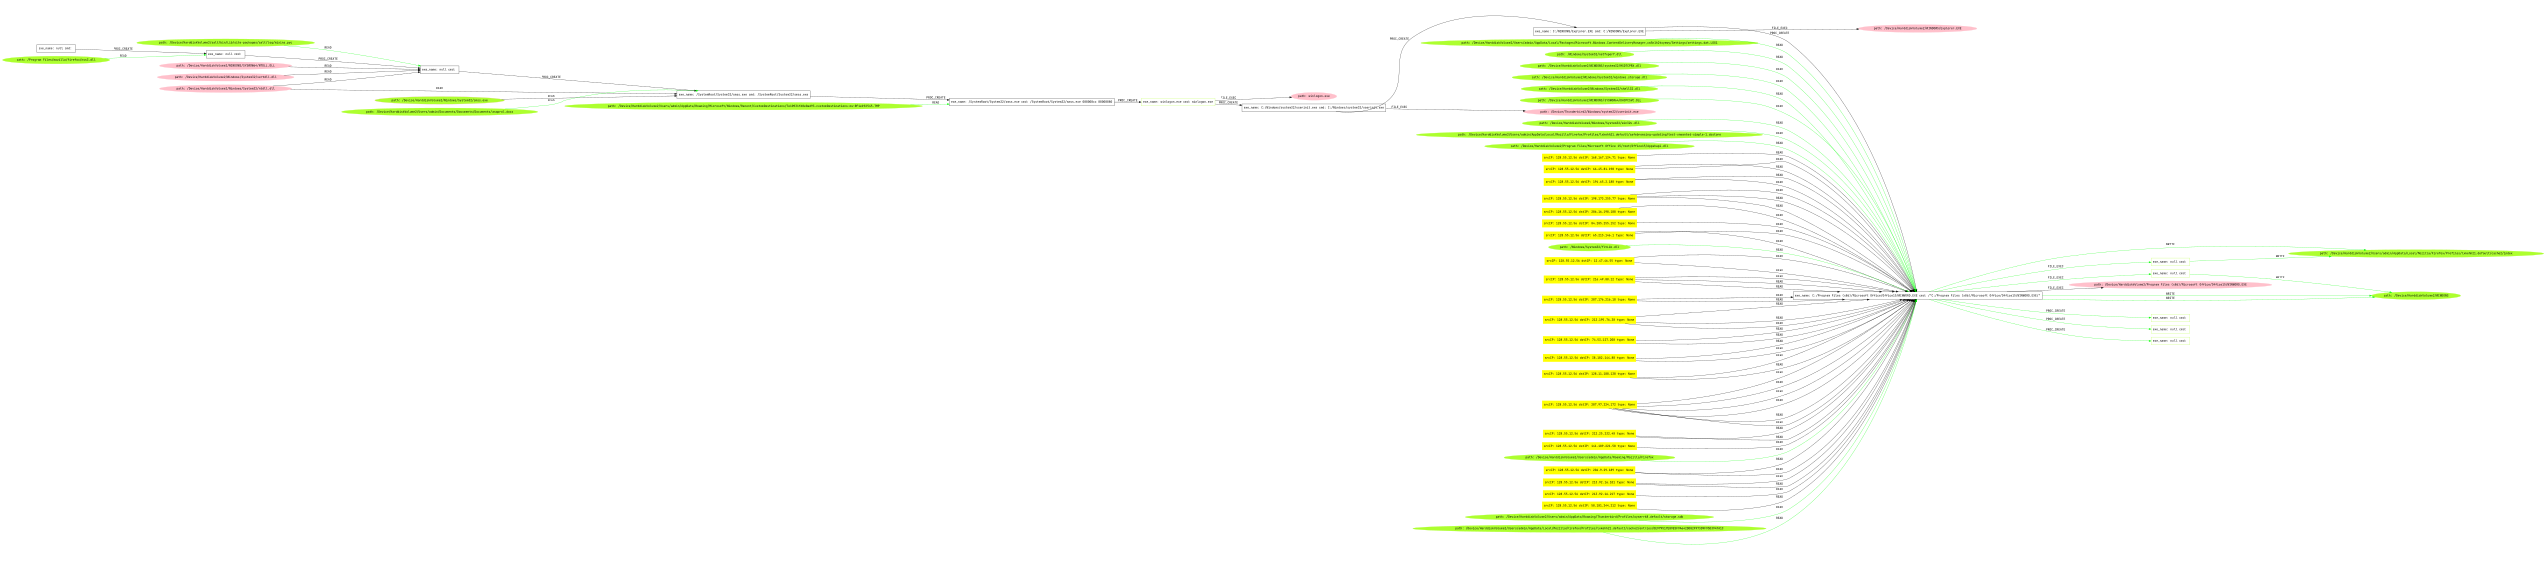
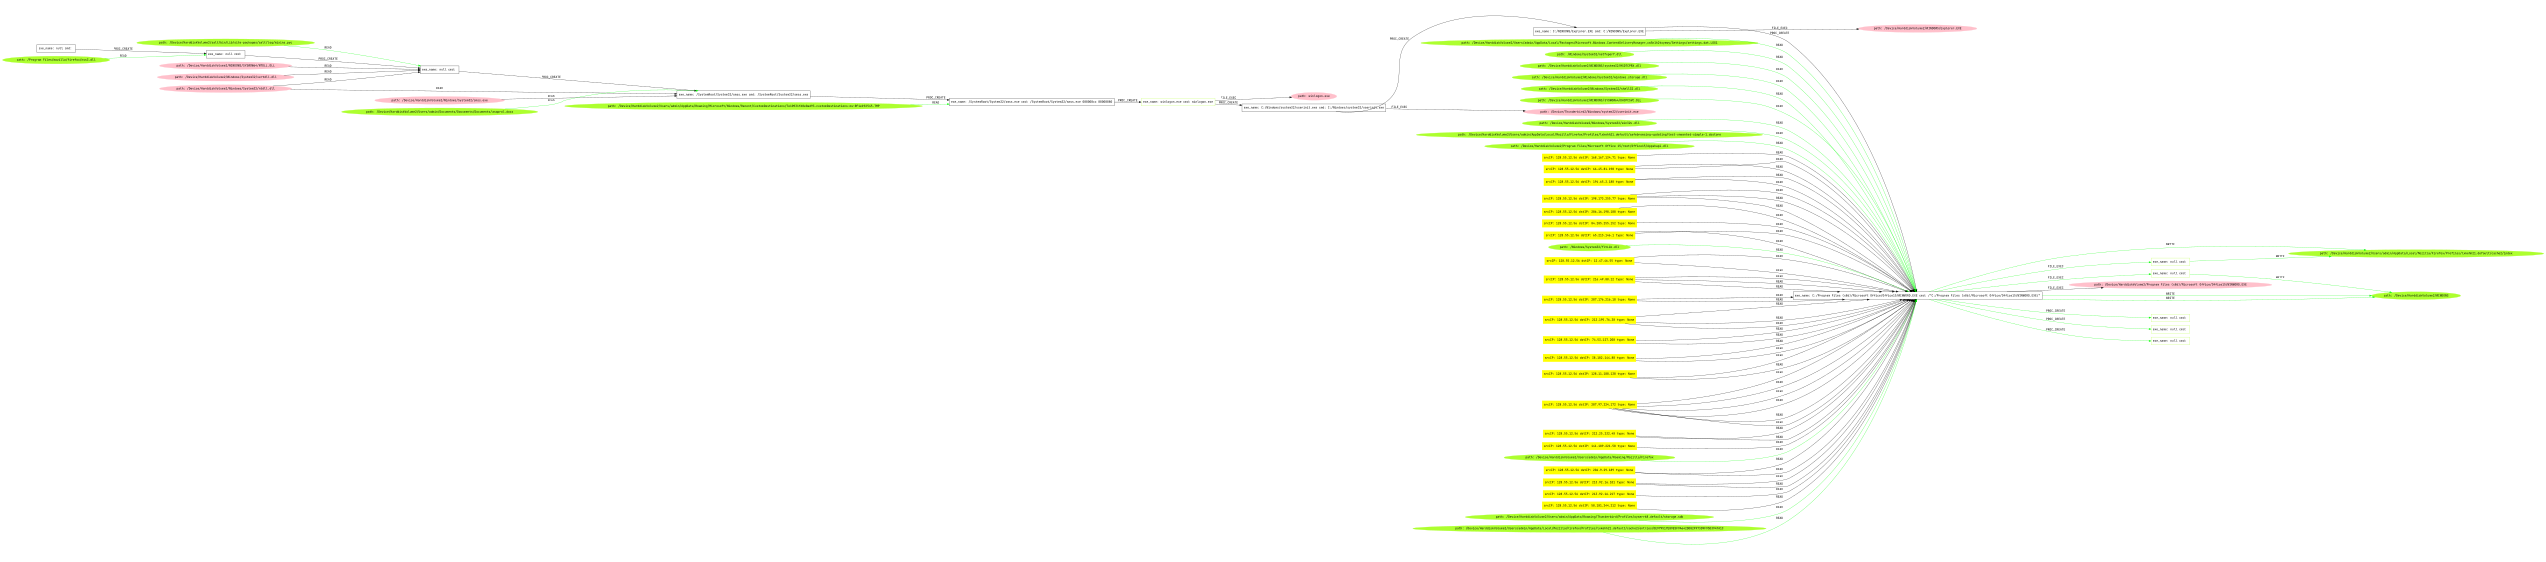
node "path: /Device/HarddiskVolume2/Windows/System32/smss.exe": fillcolor greenyellow -> pink
